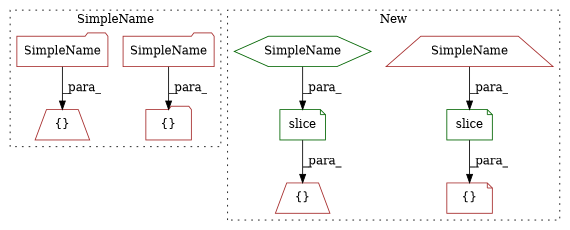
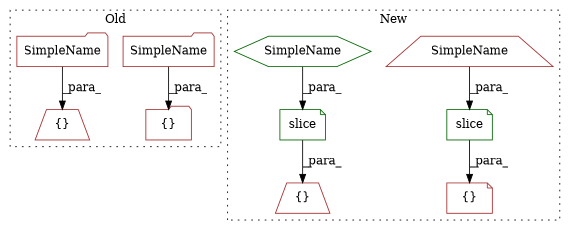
cluster "SimpleName": label "SimpleName" -> "Old"
